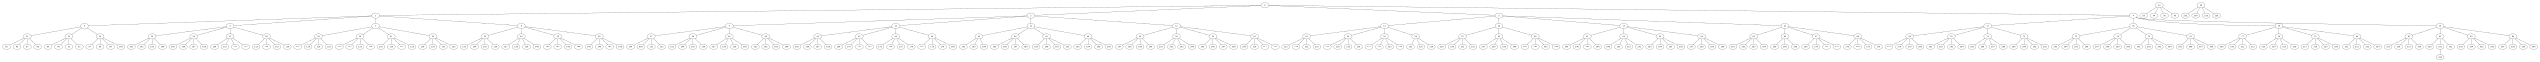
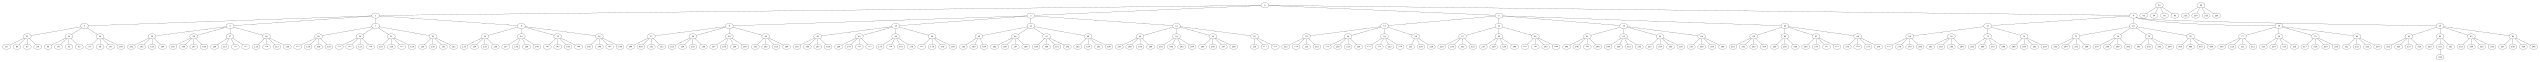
edge "17" -- "70": removed
node "209": removed
